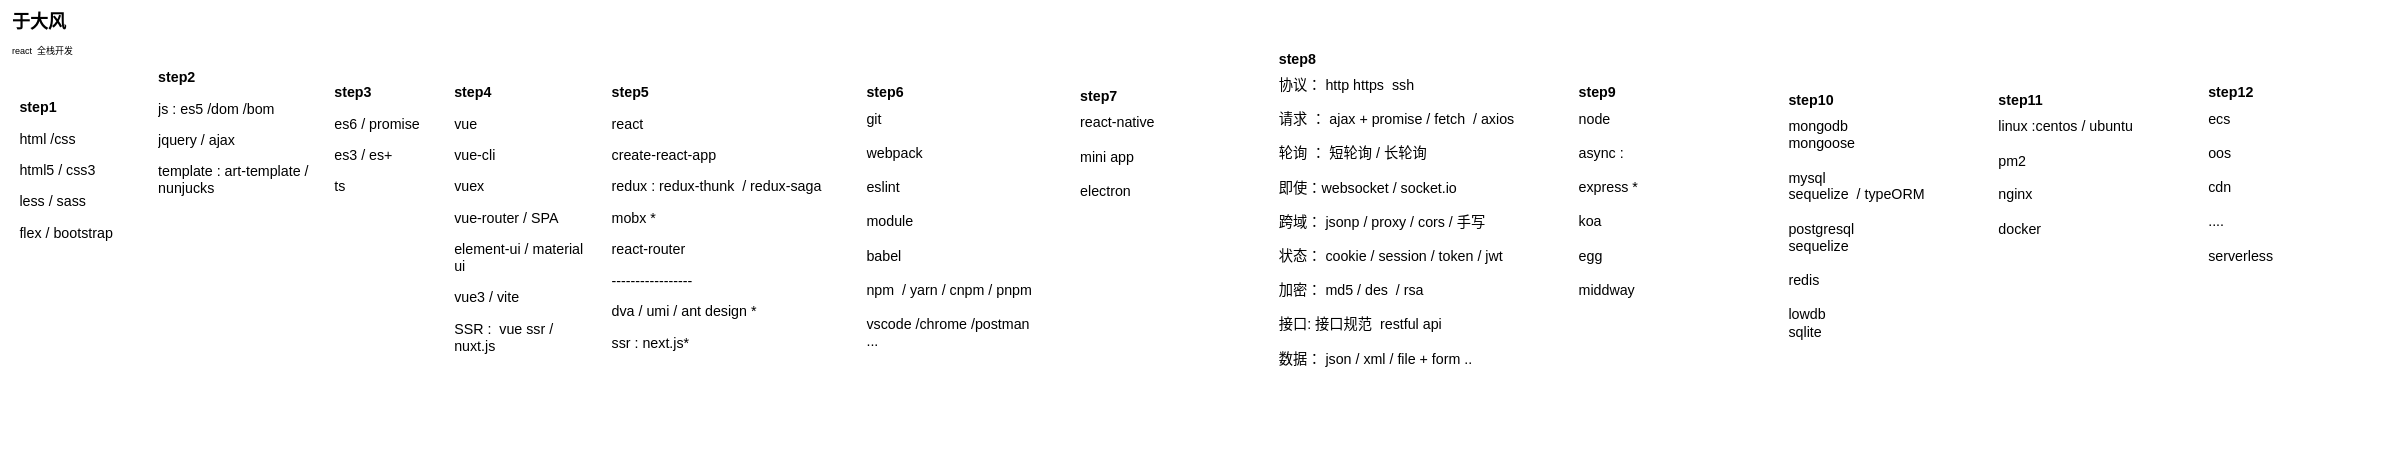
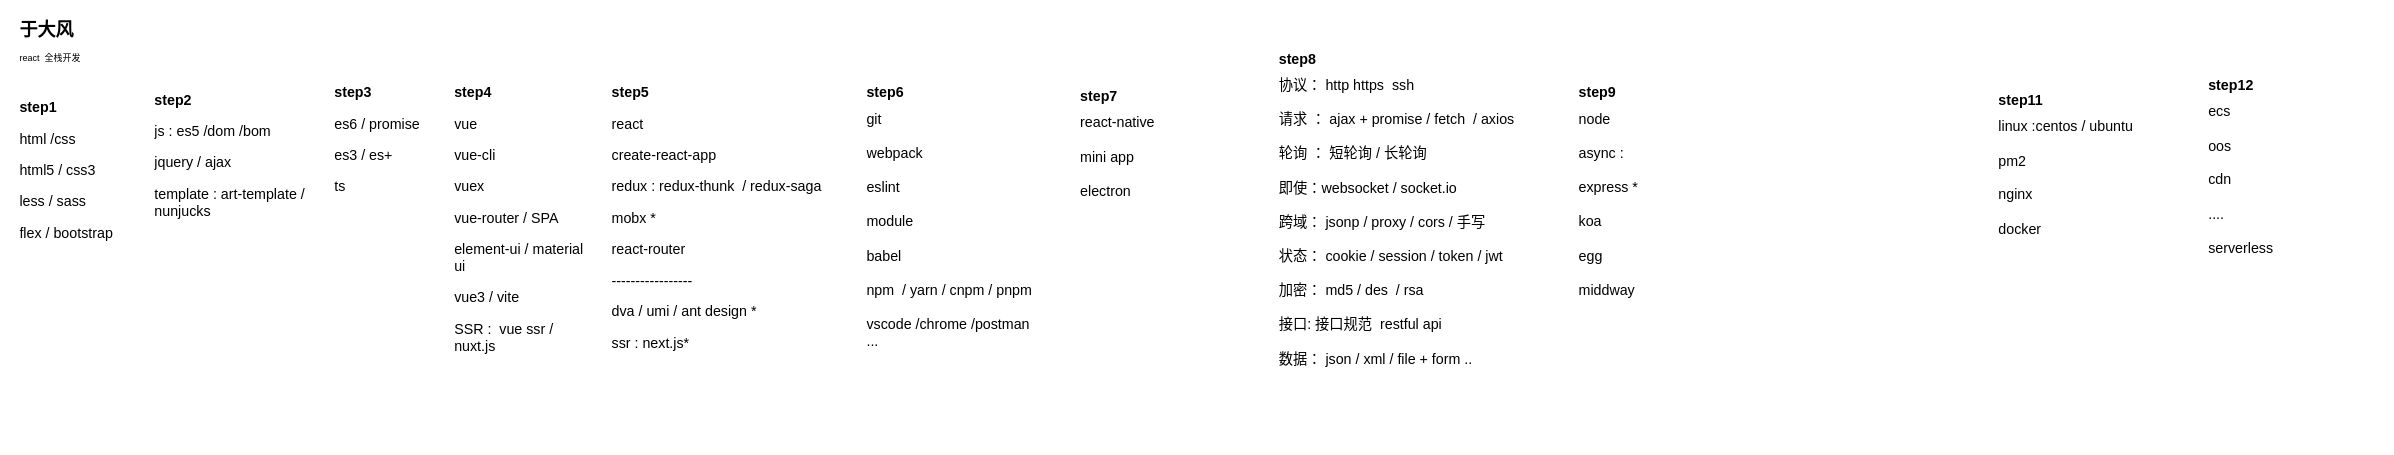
node "于大风react 全栈开发": moved (45, 42) -> (53, 49)
node "step2js : es5 /dom /bom jquery / ajax template : art-template / nunjucks": moved (237, 162) -> (233, 184)
node "step12 ecs oos cdn .... serverless": moved (2292, 222) -> (2292, 214)
node "step10 mongodb mongoose mysql sequelize / typeORM postgresql sequelize redis lowdb sqlite": removed
